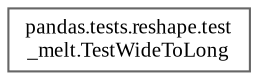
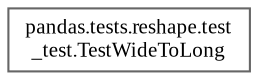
node "pandas.tests.reshape.test _melt.TestWideToLong": label "pandas.tests.reshape.test _melt.TestWideToLong" -> "pandas.tests.reshape.test _test.TestWideToLong"
